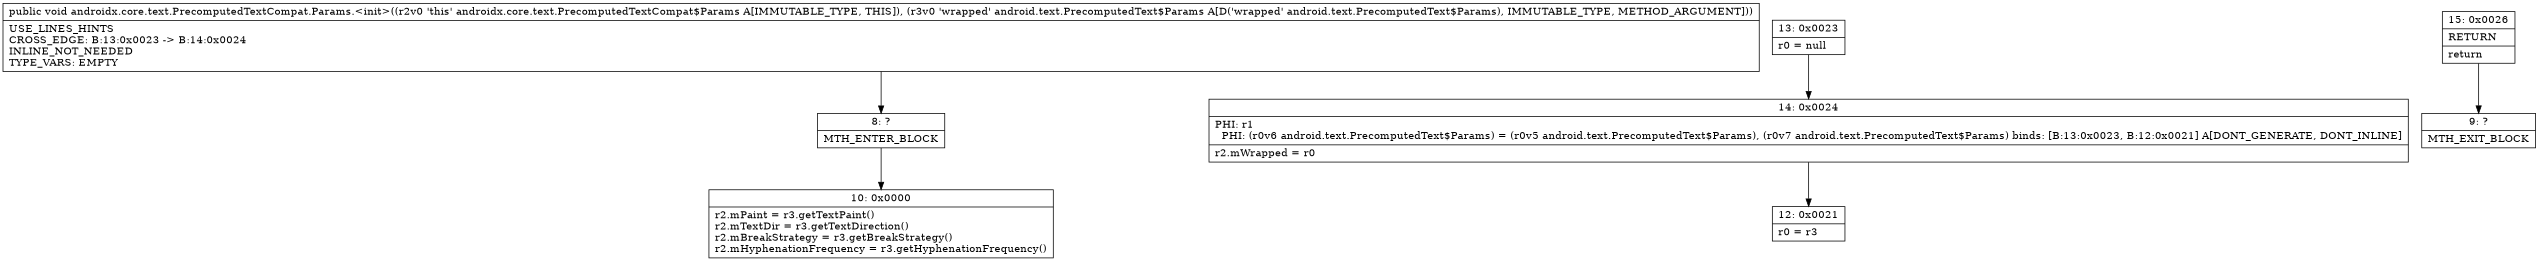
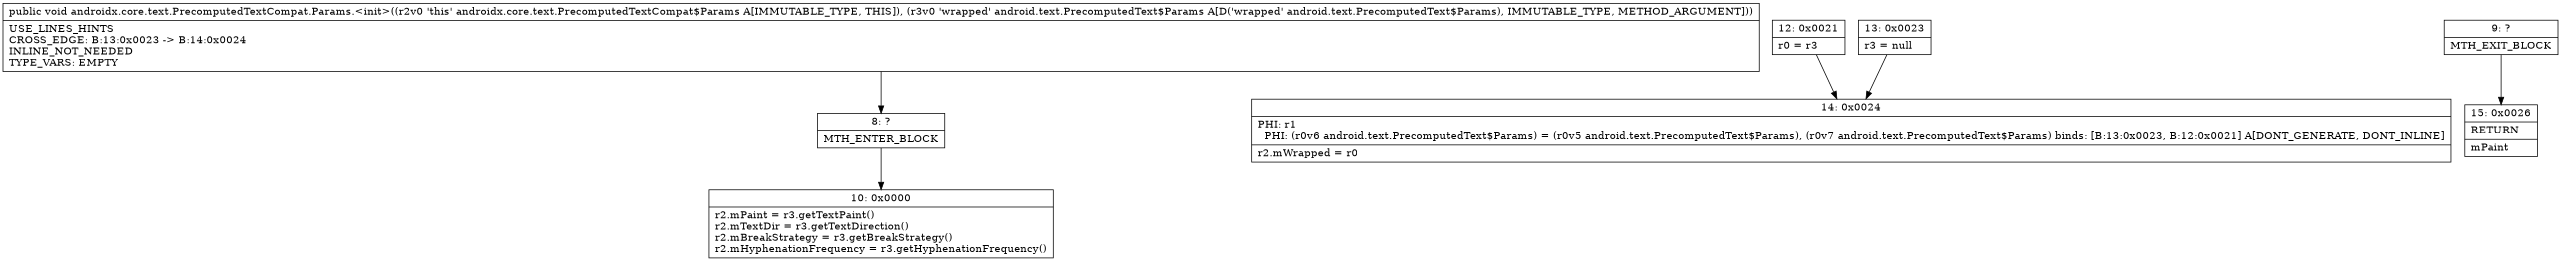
node "13: 0x0023": text "r0 = null" -> "r3 = null"
node "15: 0x0026": text "return" -> "mPaint"
edge "15: 0x0026" -> "9: ?": reversed
edge "14: 0x0024" -> "12: 0x0021": reversed
